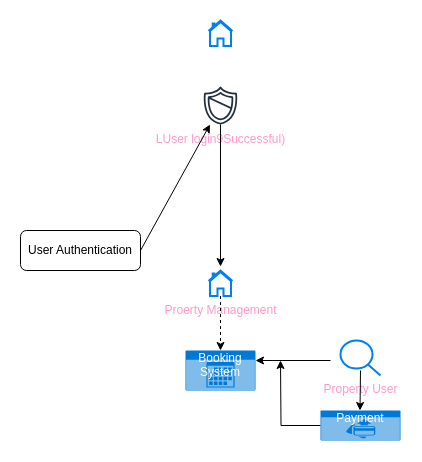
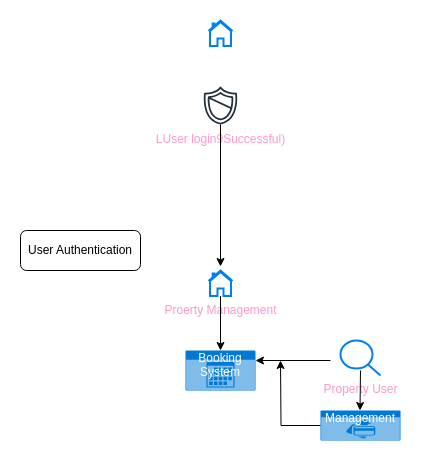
edge "User Authentication" -> "LUser login9Successful)": removed
edge "Proerty Management" -> "Booking System": style dashed -> solid
node "Payment": label "Payment" -> "Management"
